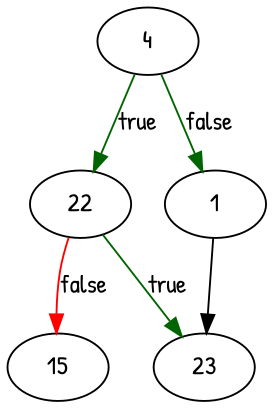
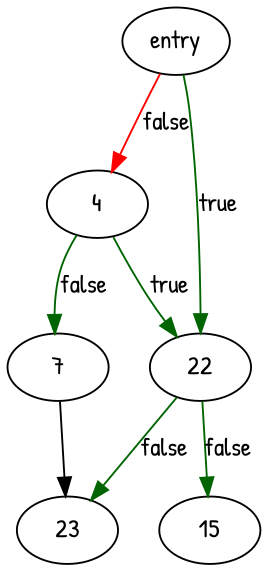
node "entry": added
node "1": label "1" -> "7"
edge "22" -> "15": color red -> darkgreen
edge "22" -> "23": label "true" -> "false"
